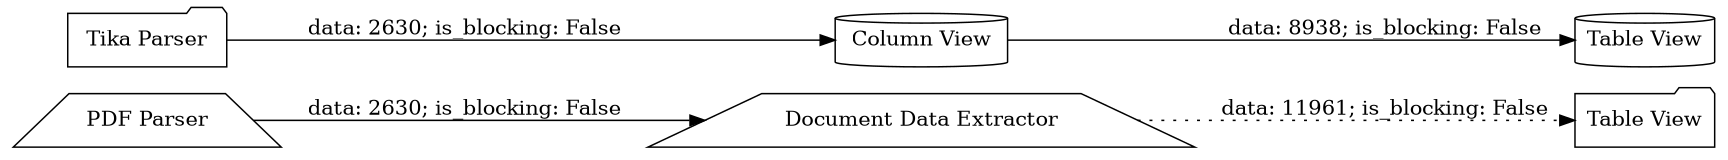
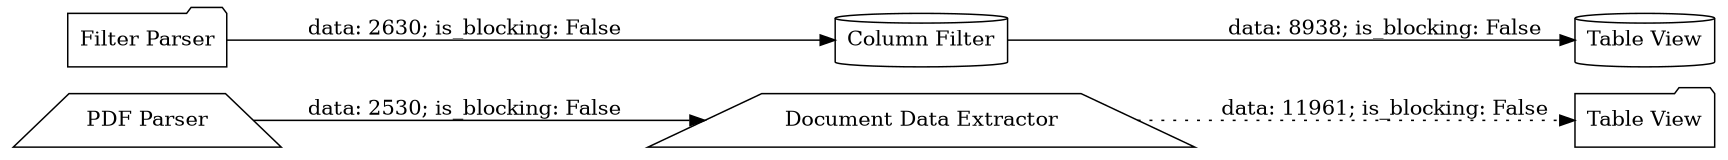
node "Tika Parser": label "Tika Parser" -> "Filter Parser"
node "Column View": label "Column View" -> "Column Filter"
edge "PDF Parser" -> "Document Data Extractor": label "data: 2630; is_blocking: False" -> "data: 2530; is_blocking: False"
